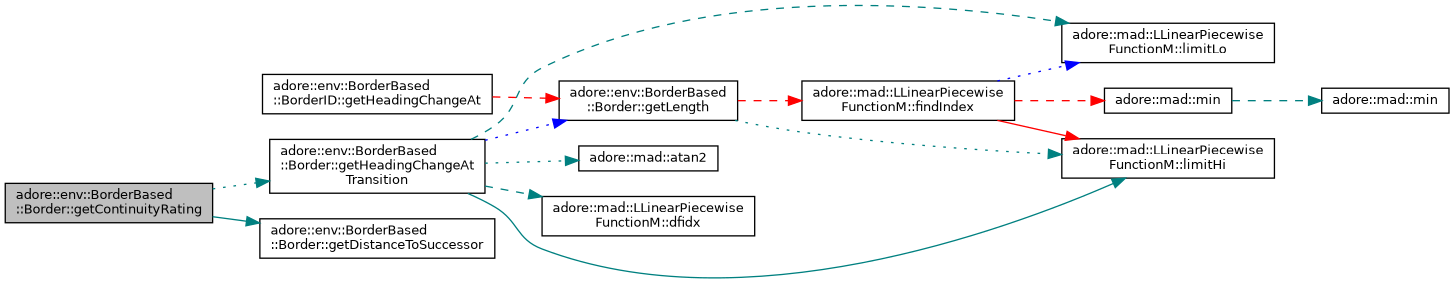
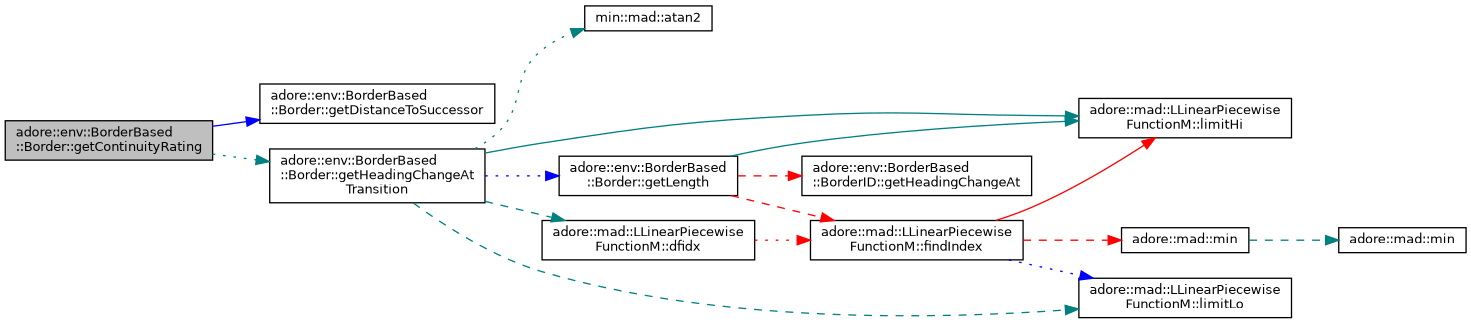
edge "adore::env::BorderBased ::BorderID::getHeadingChangeAt" -> "adore::env::BorderBased ::Border::getLength": reversed
edge "adore::env::BorderBased ::Border::getLength" -> "adore::mad::LLinearPiecewise FunctionM::limitHi": style dotted -> solid
node "adore::mad::atan2": label "adore::mad::atan2" -> "min::mad::atan2"
edge "adore::env::BorderBased ::Border::getContinuityRating" -> "adore::env::BorderBased ::Border::getDistanceToSuccessor": color teal -> blue
edge "adore::mad::LLinearPiecewise FunctionM::dfidx" -> "adore::mad::LLinearPiecewise FunctionM::findIndex": added
